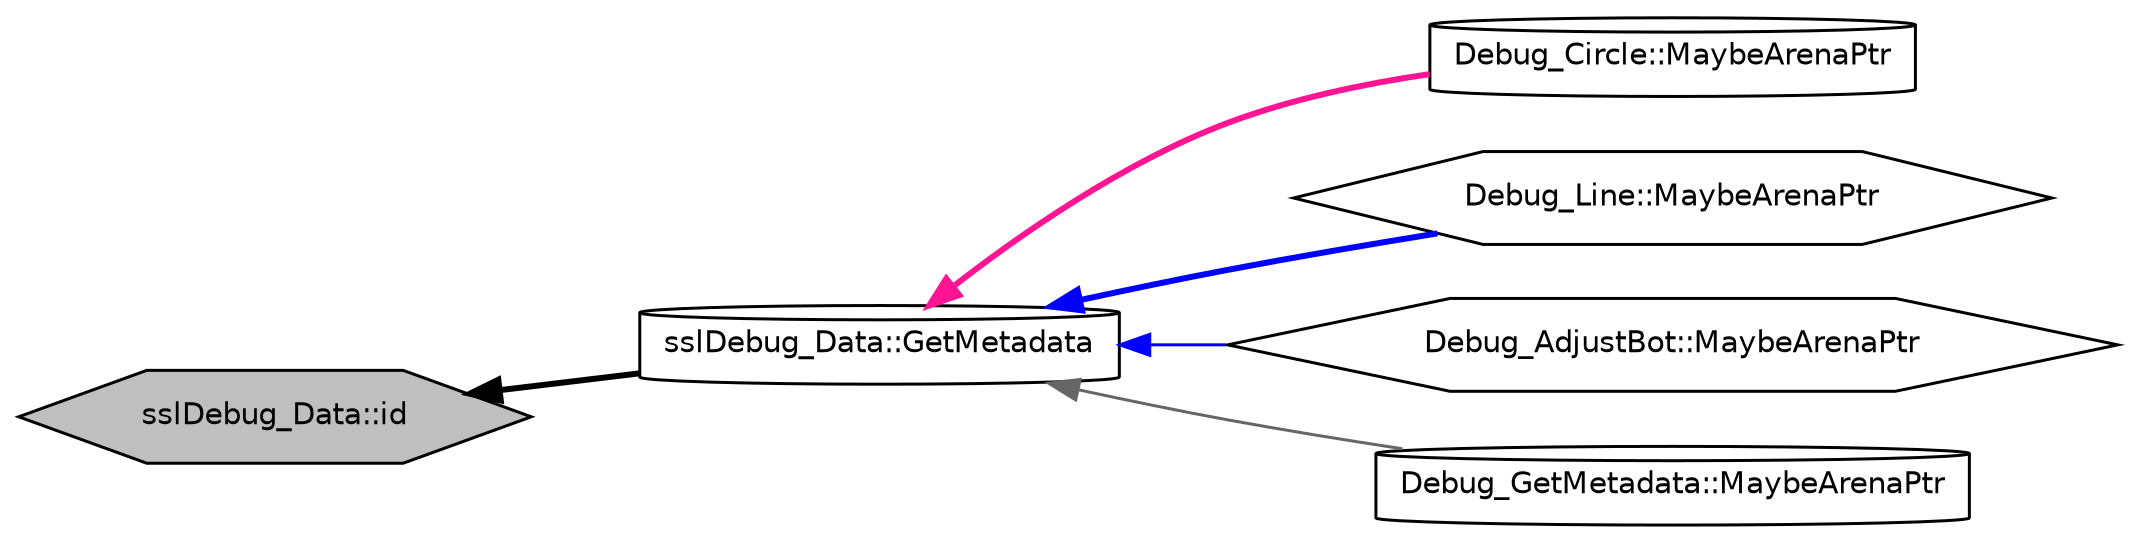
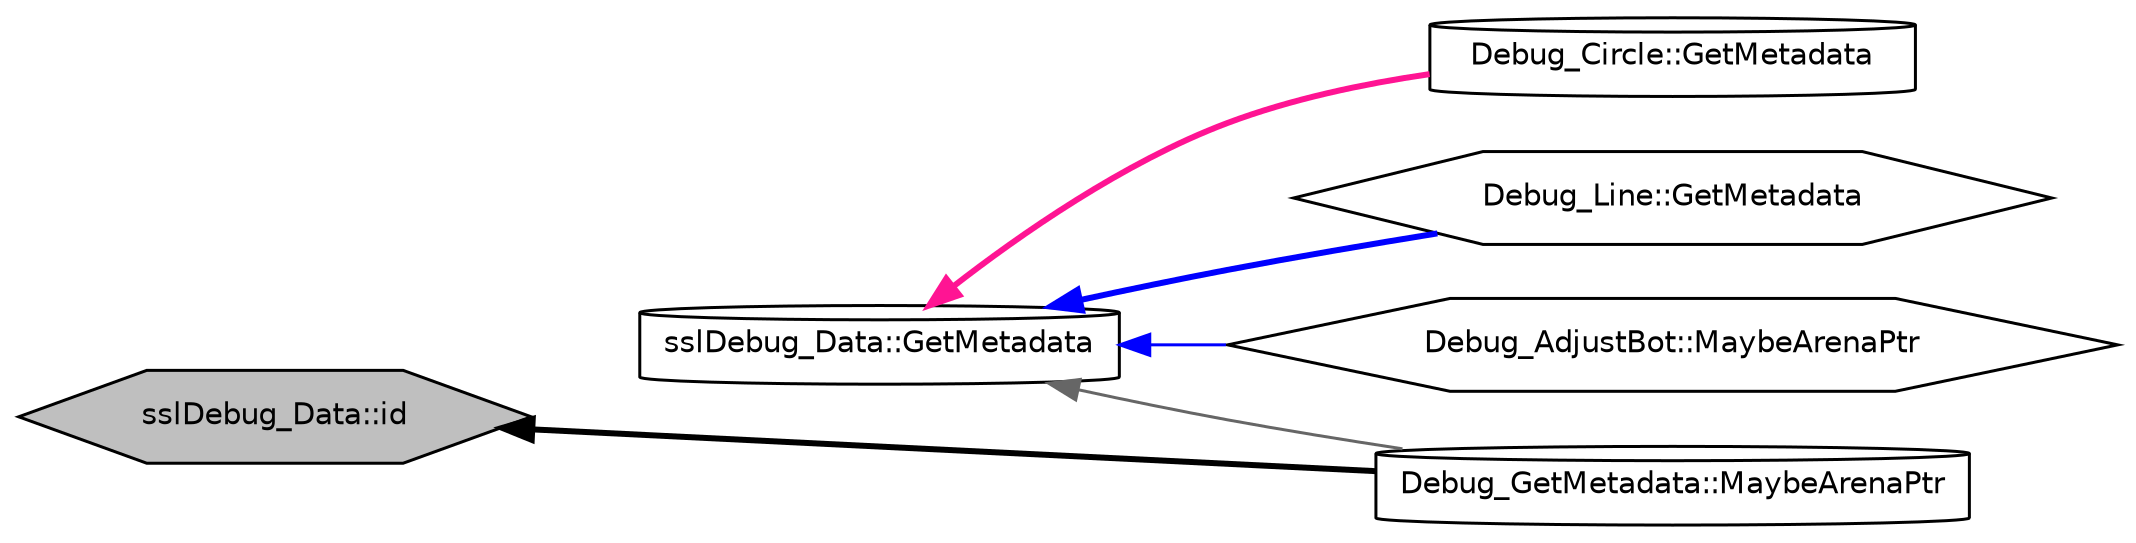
node "Debug_Circle::MaybeArenaPtr": label "Debug_Circle::MaybeArenaPtr" -> "Debug_Circle::GetMetadata"
node "Debug_Line::MaybeArenaPtr": label "Debug_Line::MaybeArenaPtr" -> "Debug_Line::GetMetadata"
edge "sslDebug_Data::GetMetadata" -> "sslDebug_Data::id": now "Debug_GetMetadata::MaybeArenaPtr" -> "sslDebug_Data::id"
